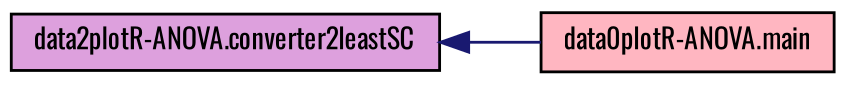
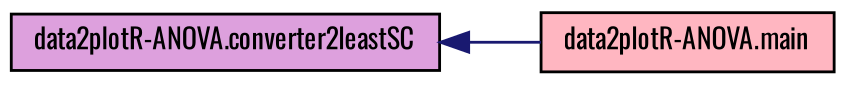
node "data0plotR-ANOVA.main": label "data0plotR-ANOVA.main" -> "data2plotR-ANOVA.main"
